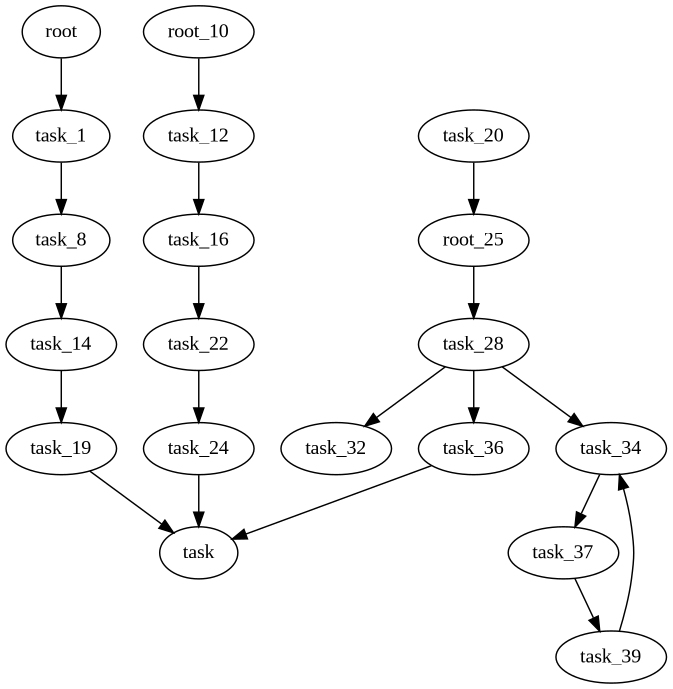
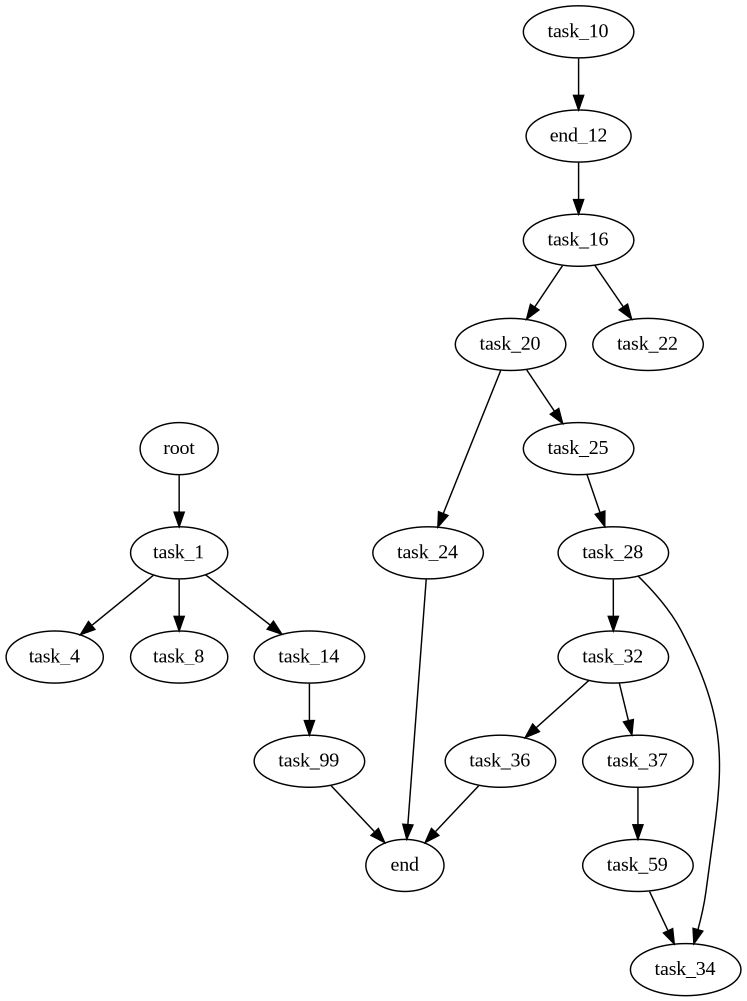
node "root_10": label "root_10" -> "task_10"
node "task_12": label "task_12" -> "end_12"
node "root_25": label "root_25" -> "task_25"
edge "task_8" -> "task_14": now "task_1" -> "task_14"
edge "task_16" -> "task_20": added
edge "task_22" -> "task_24": now "task_20" -> "task_24"
edge "task_28" -> "task_36": now "task_32" -> "task_36"
node "task_19": label "task_19" -> "task_99"
edge "task_34" -> "task_37": now "task_32" -> "task_37"
node "task": label "task" -> "end"
node "task_4": added
node "task_39": label "task_39" -> "task_59"
